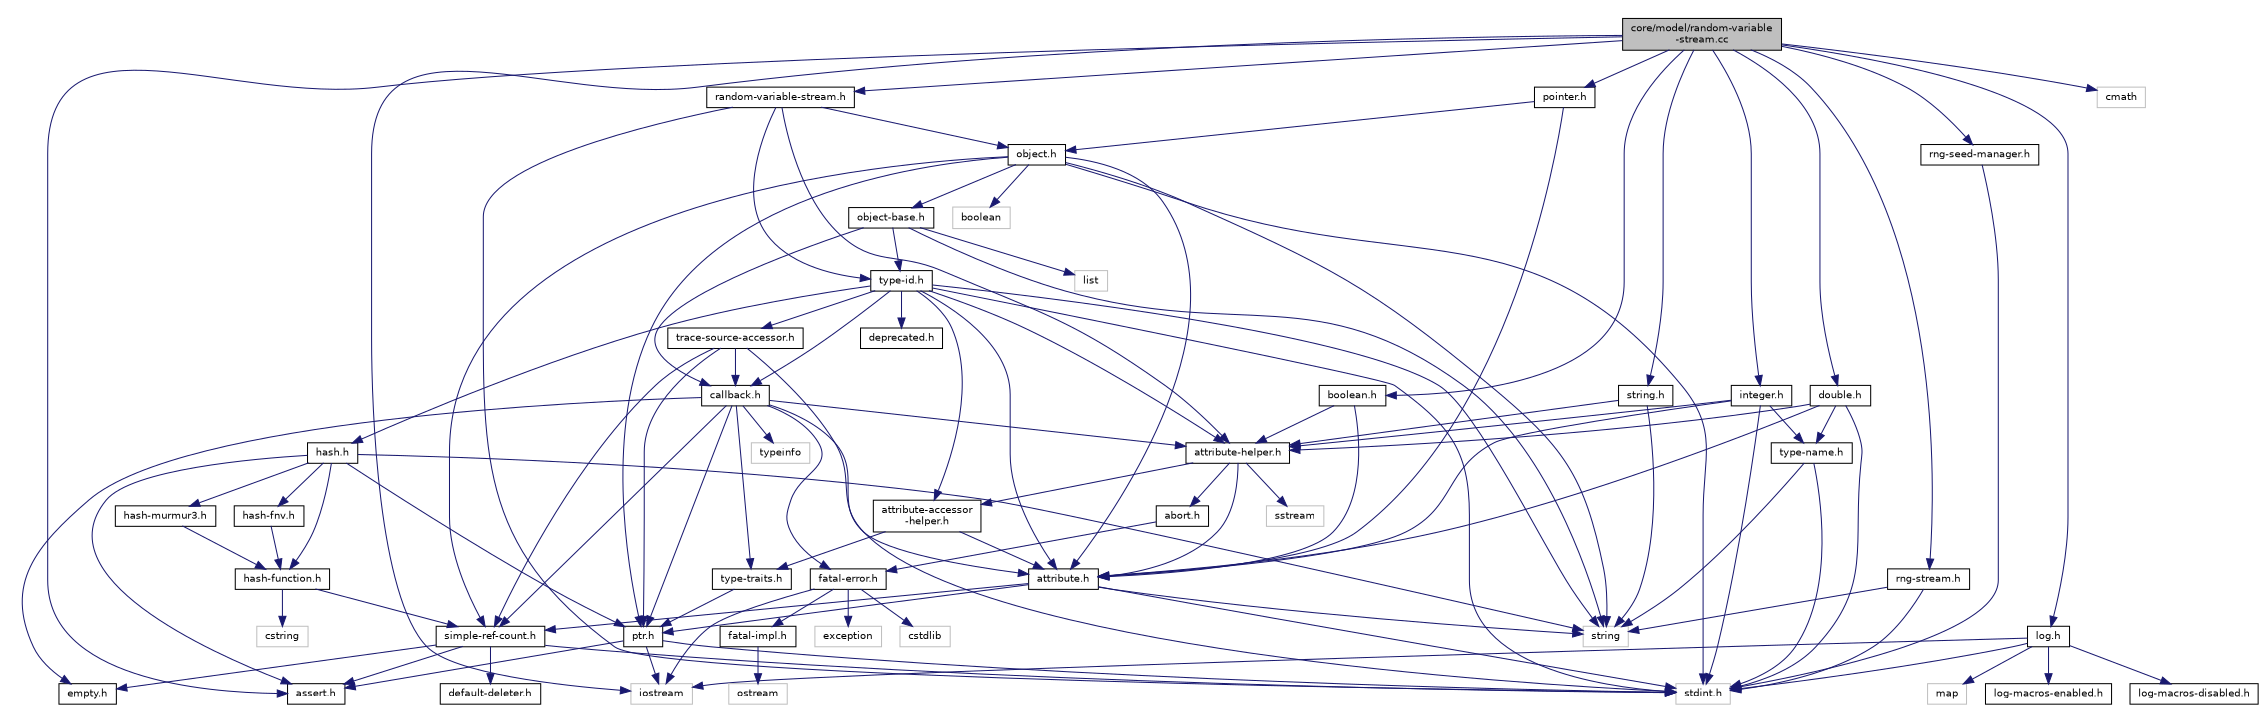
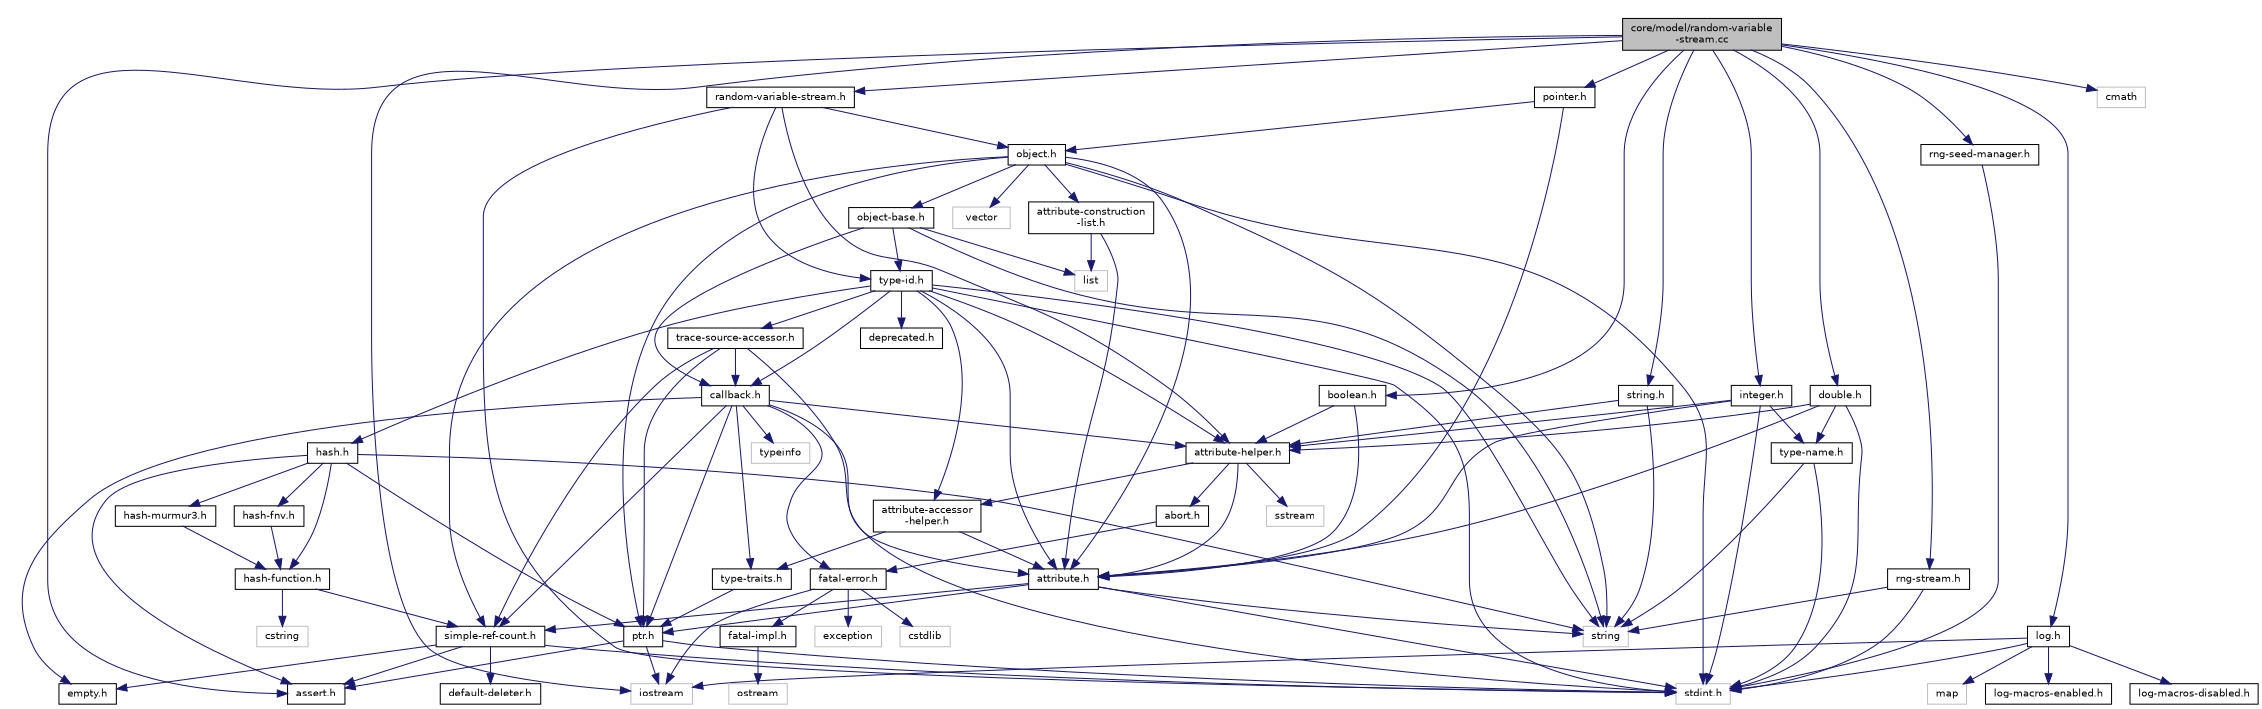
node "boolean": label "boolean" -> "vector"
node "attribute-construction -list.h": added
